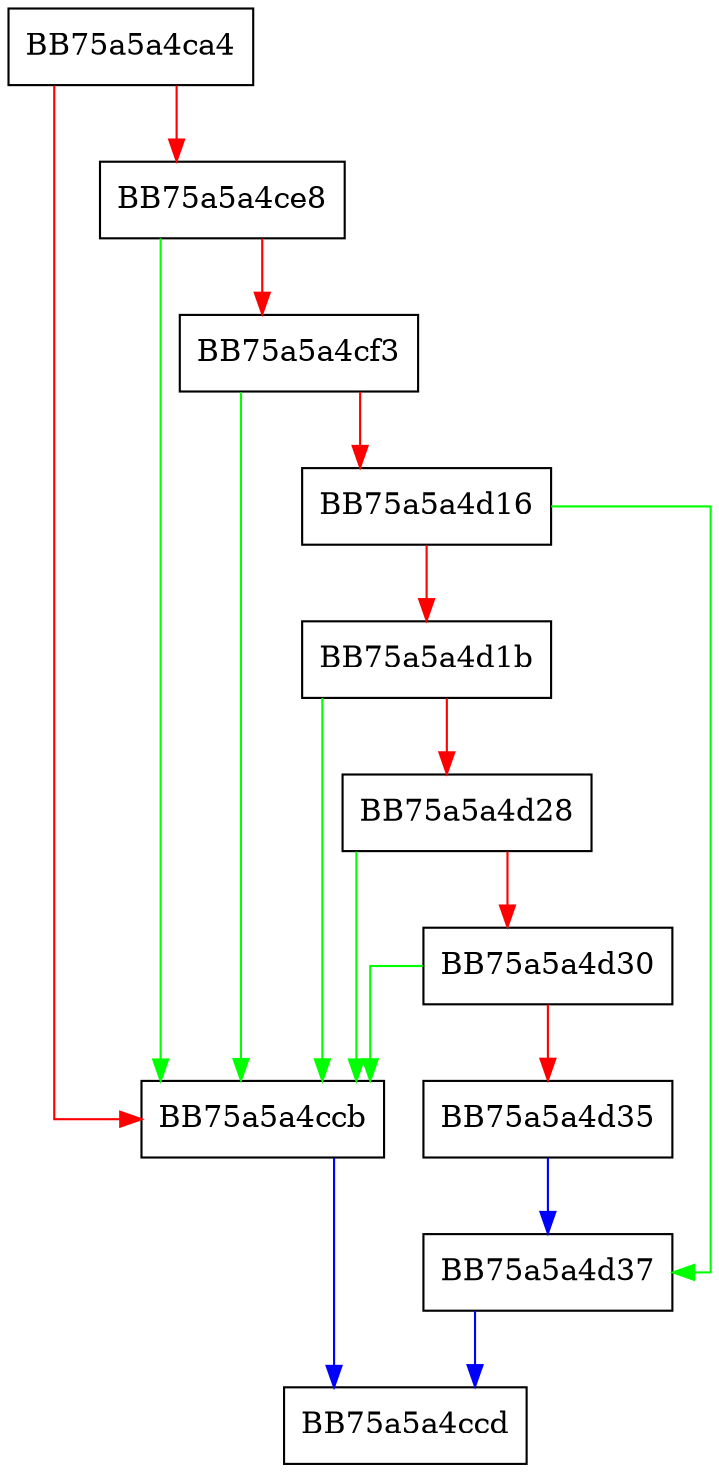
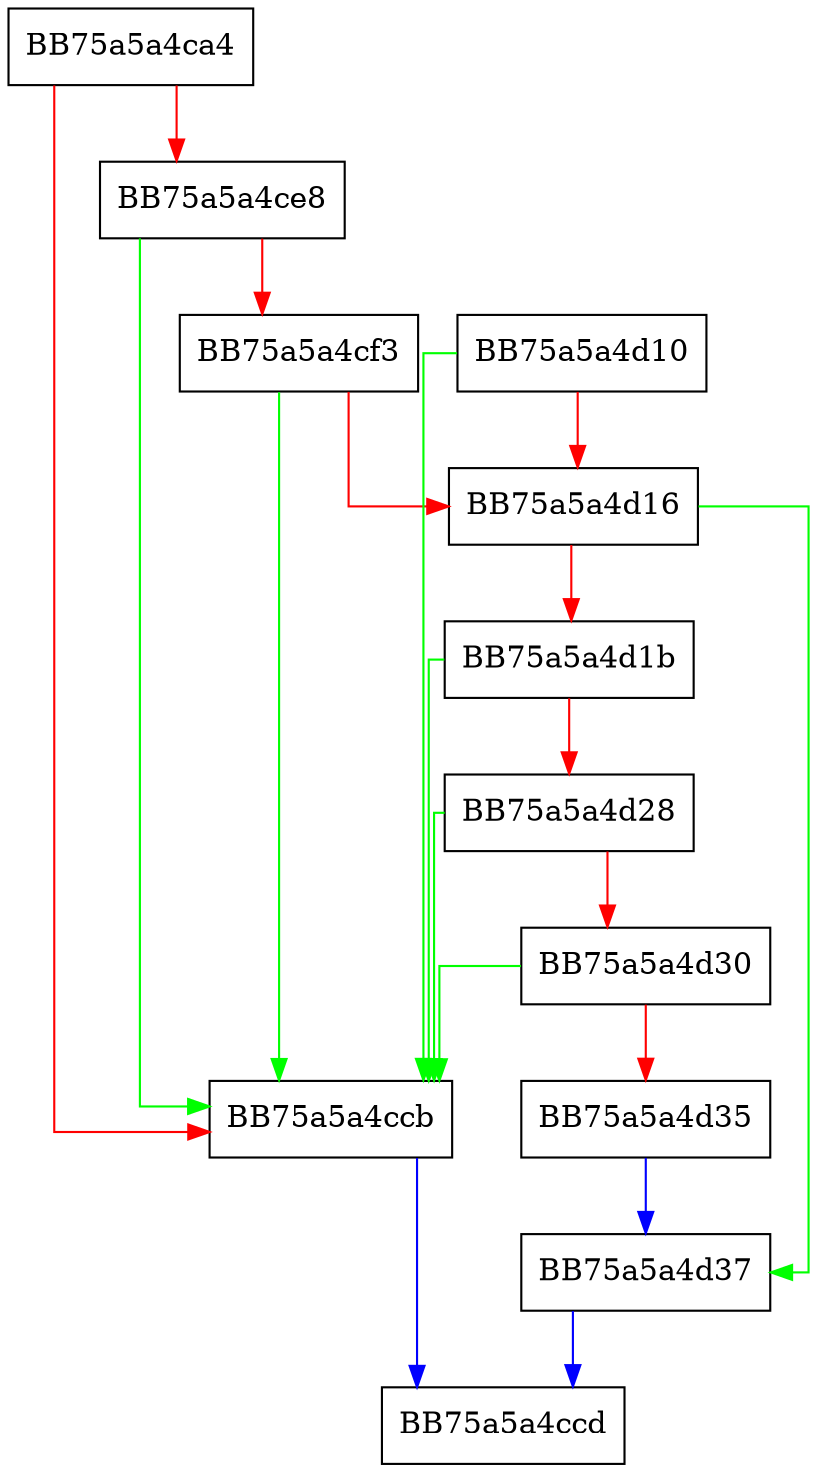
node "BB75a5a4d10": added
